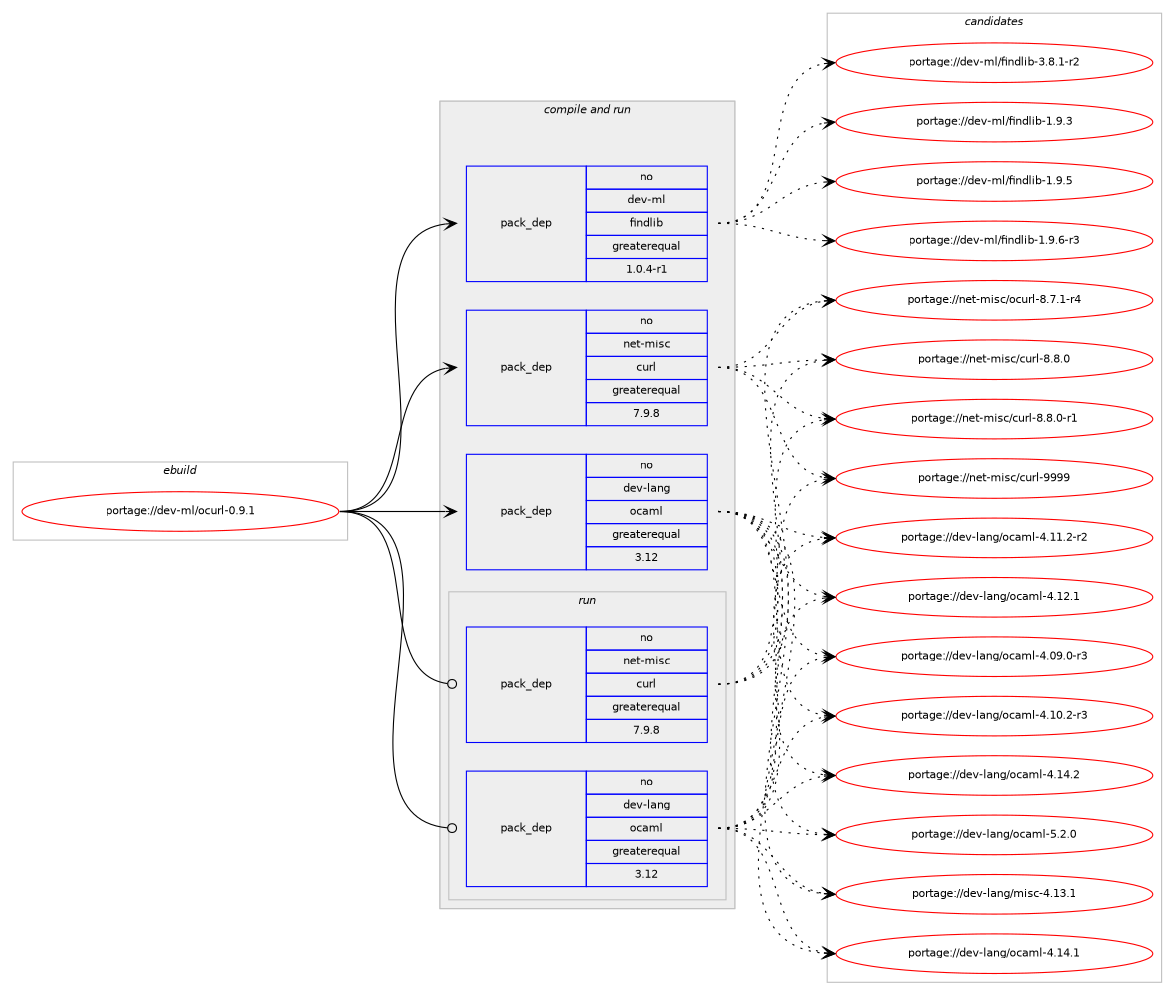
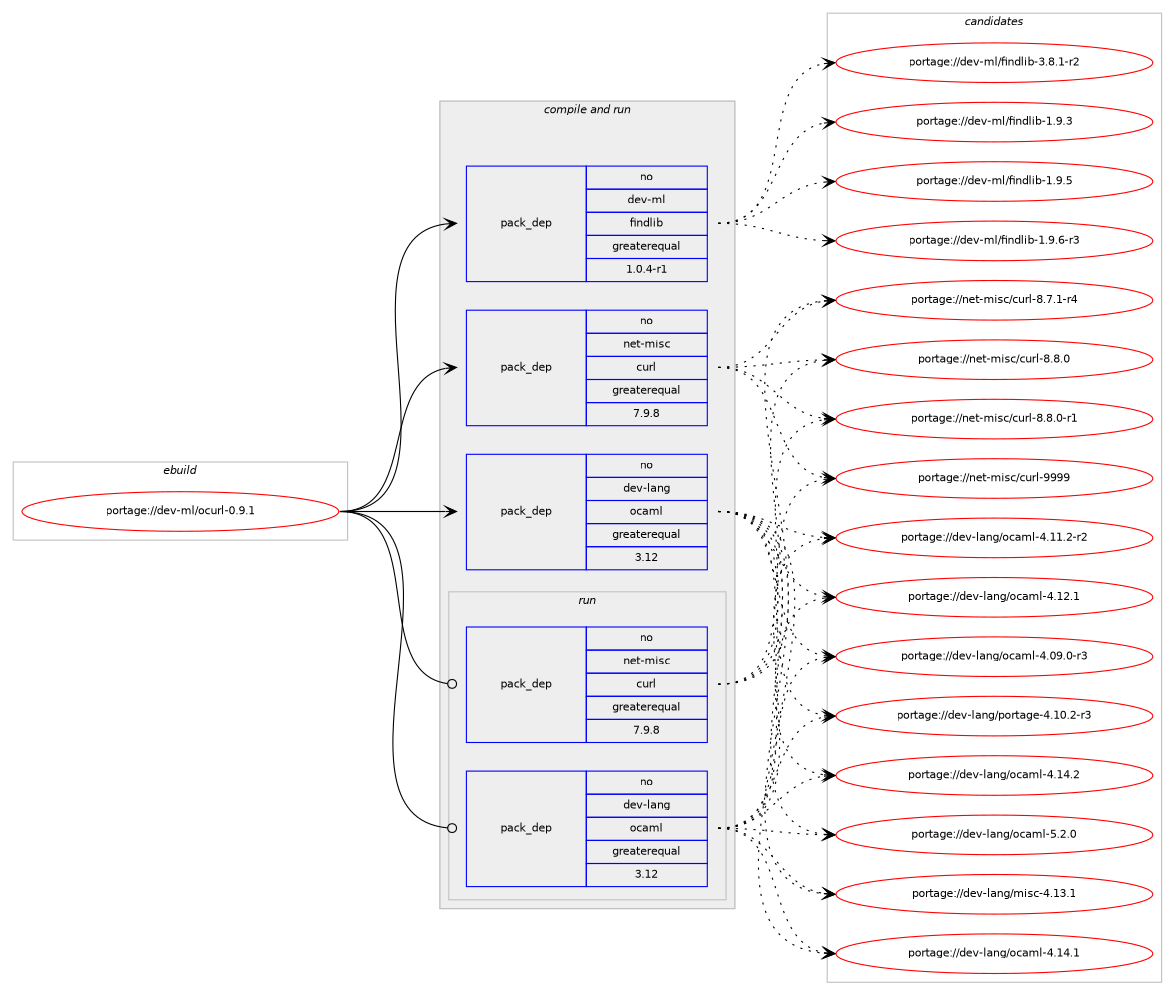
node "portage://net-misc/ocurl-8.7.1-r4": label "portage://net-misc/ocurl-8.7.1-r4" -> "portage://net-misc/curl-8.7.1-r4"
node "portage://dev-lang/ocaml-4.10.2-r3": label "portage://dev-lang/ocaml-4.10.2-r3" -> "portage://dev-lang/portage-4.10.2-r3"
